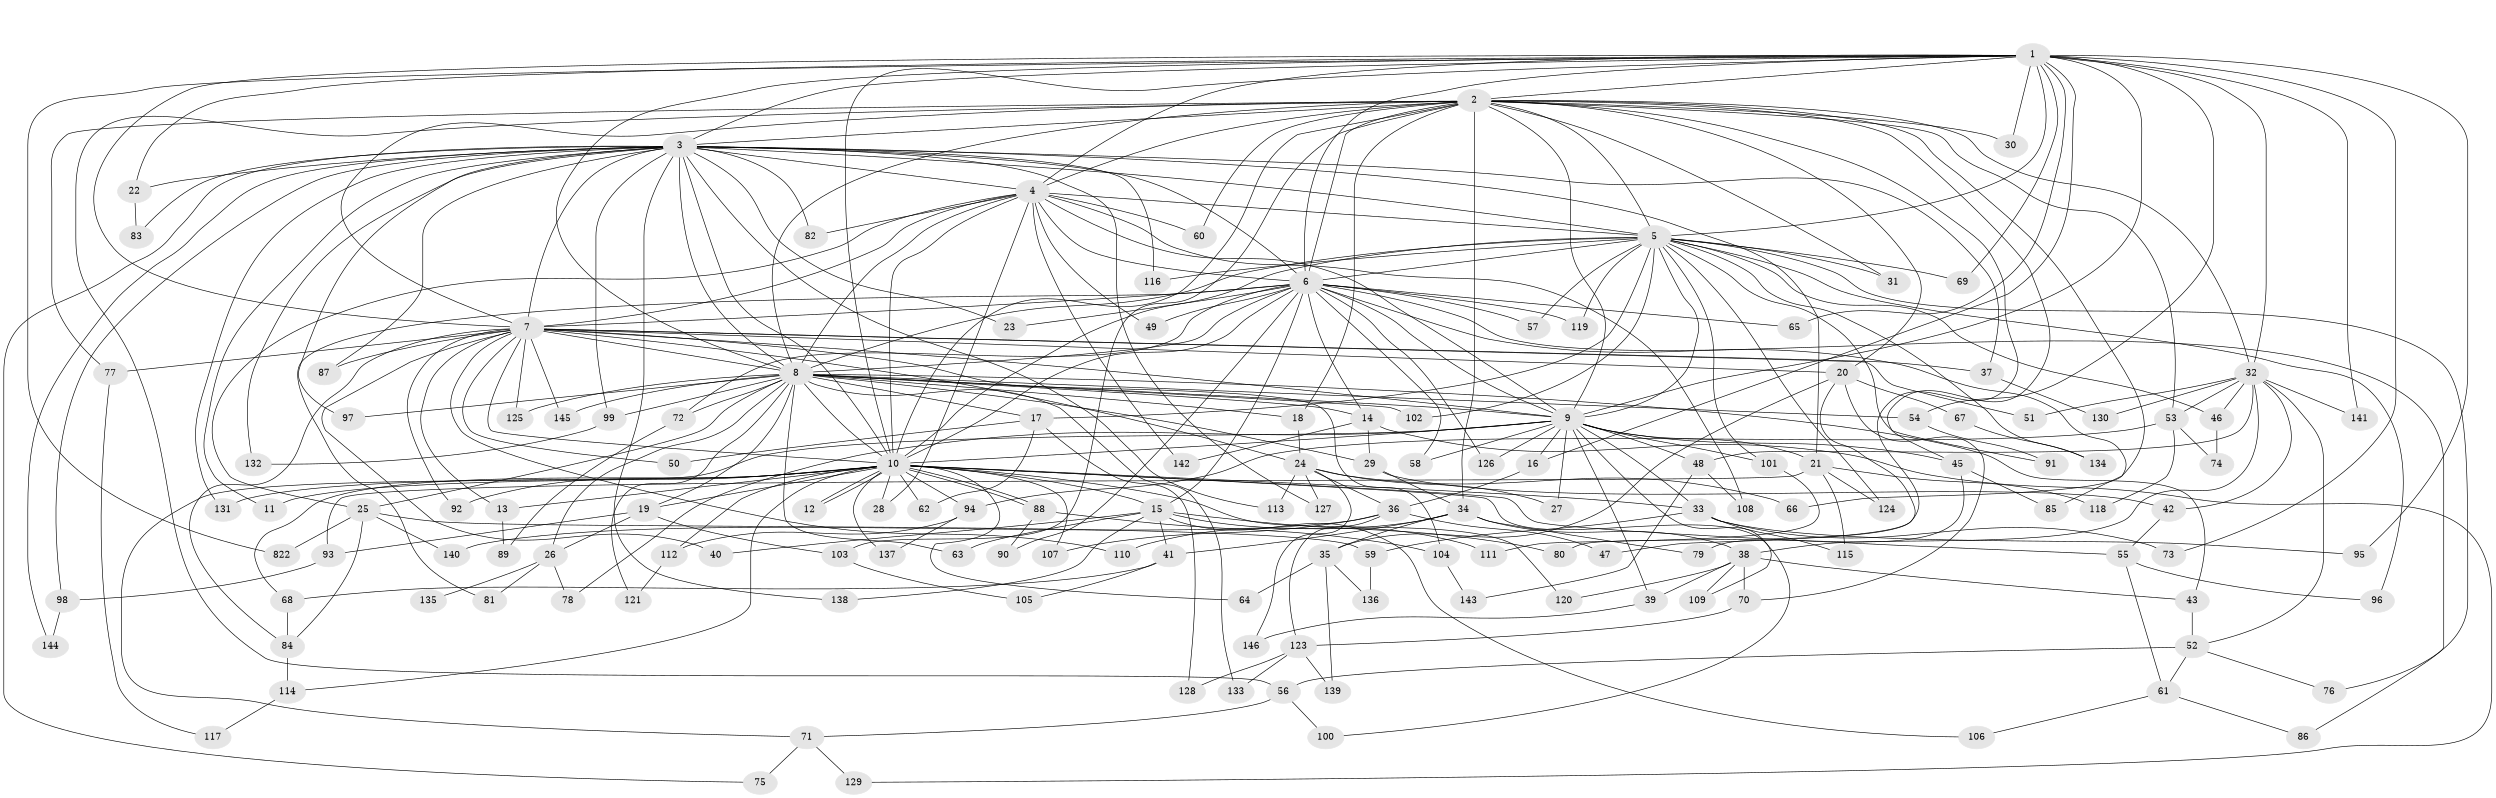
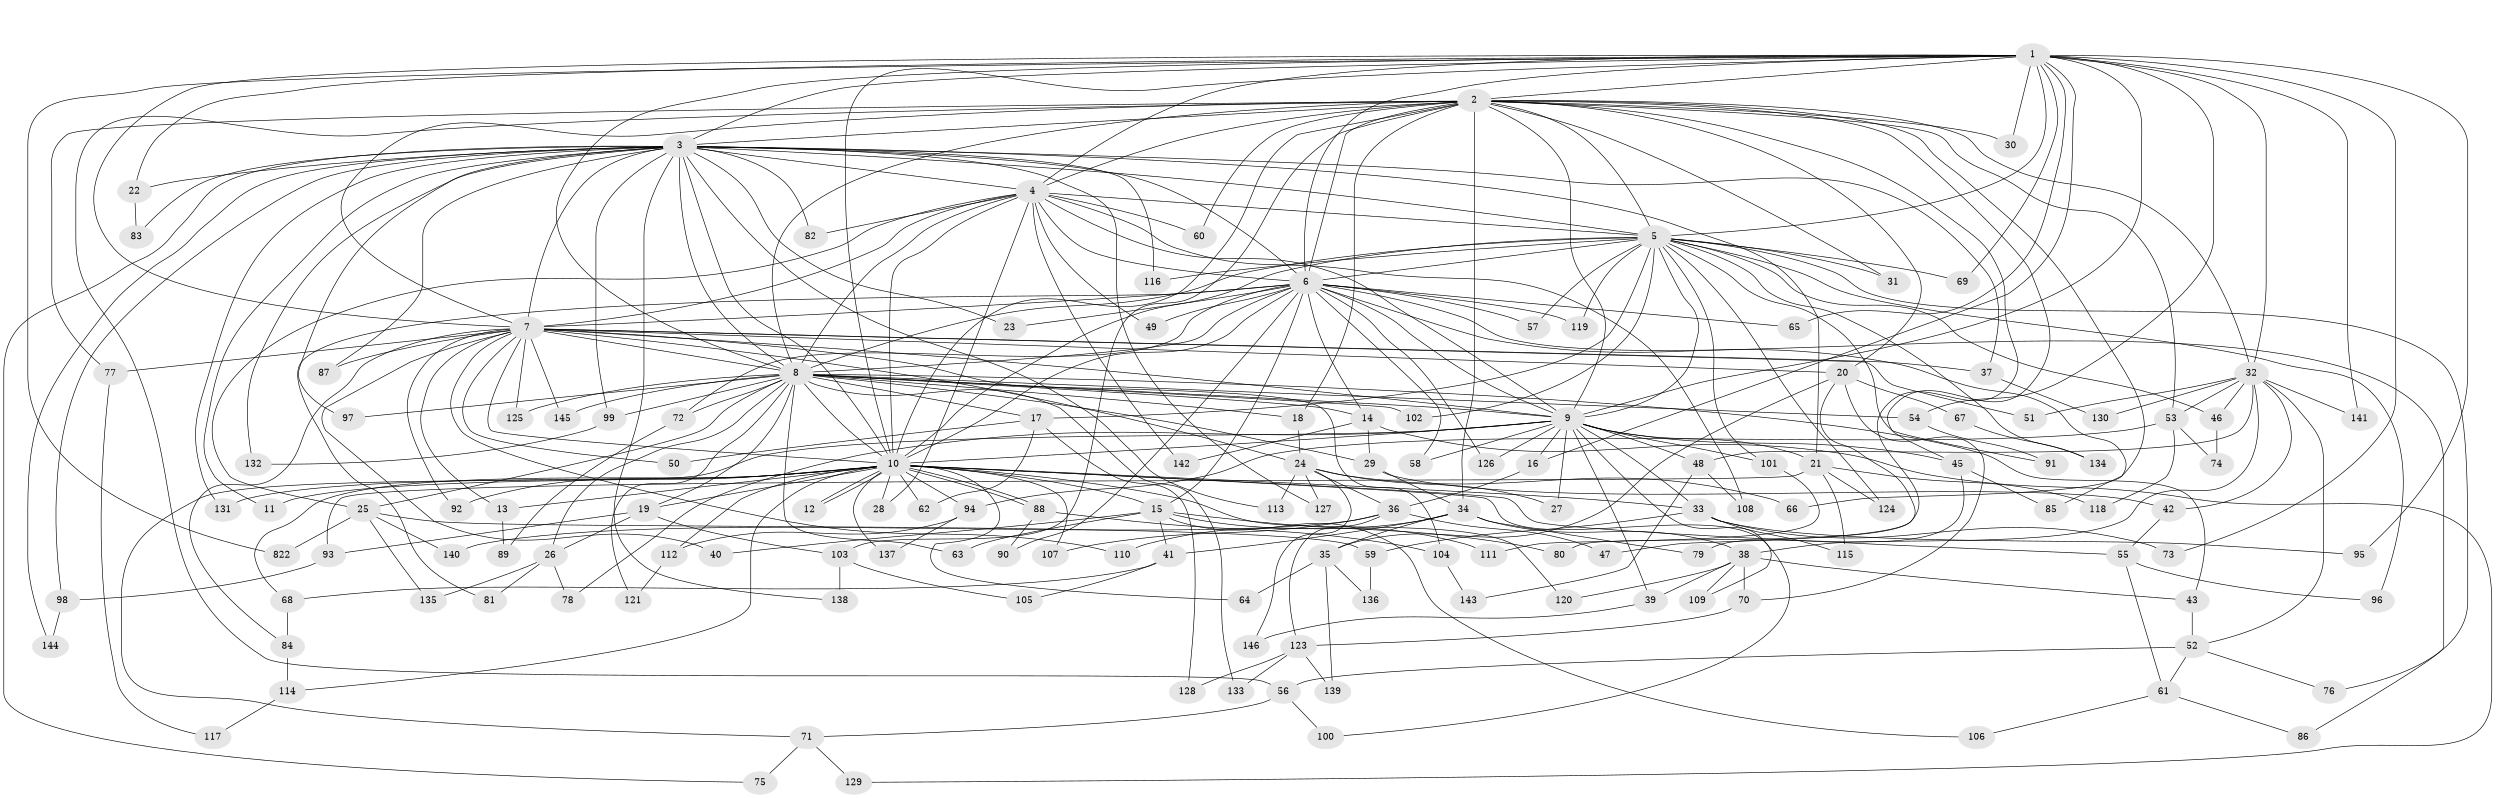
edge "15" -- "138": now "103" -- "138"
edge "25" -- "84": now "25" -- "135"
